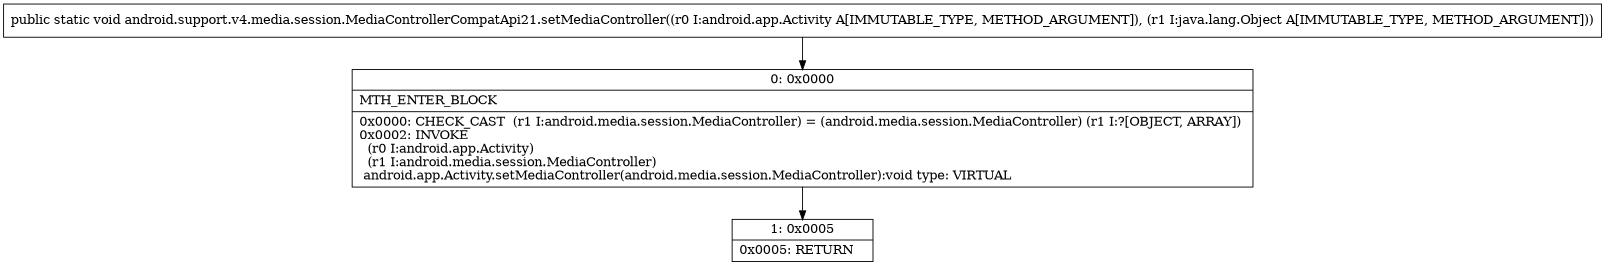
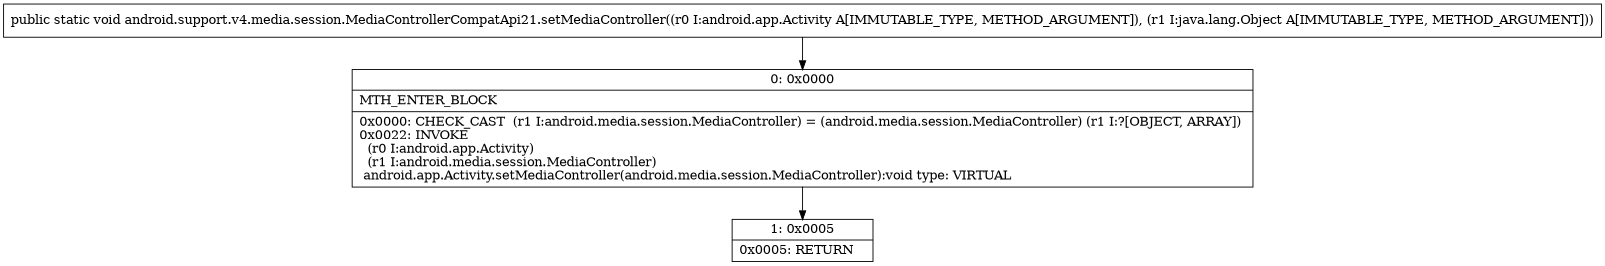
node "0: 0x0000": text "0x0002: INVOKE" -> "0x0022: INVOKE"
